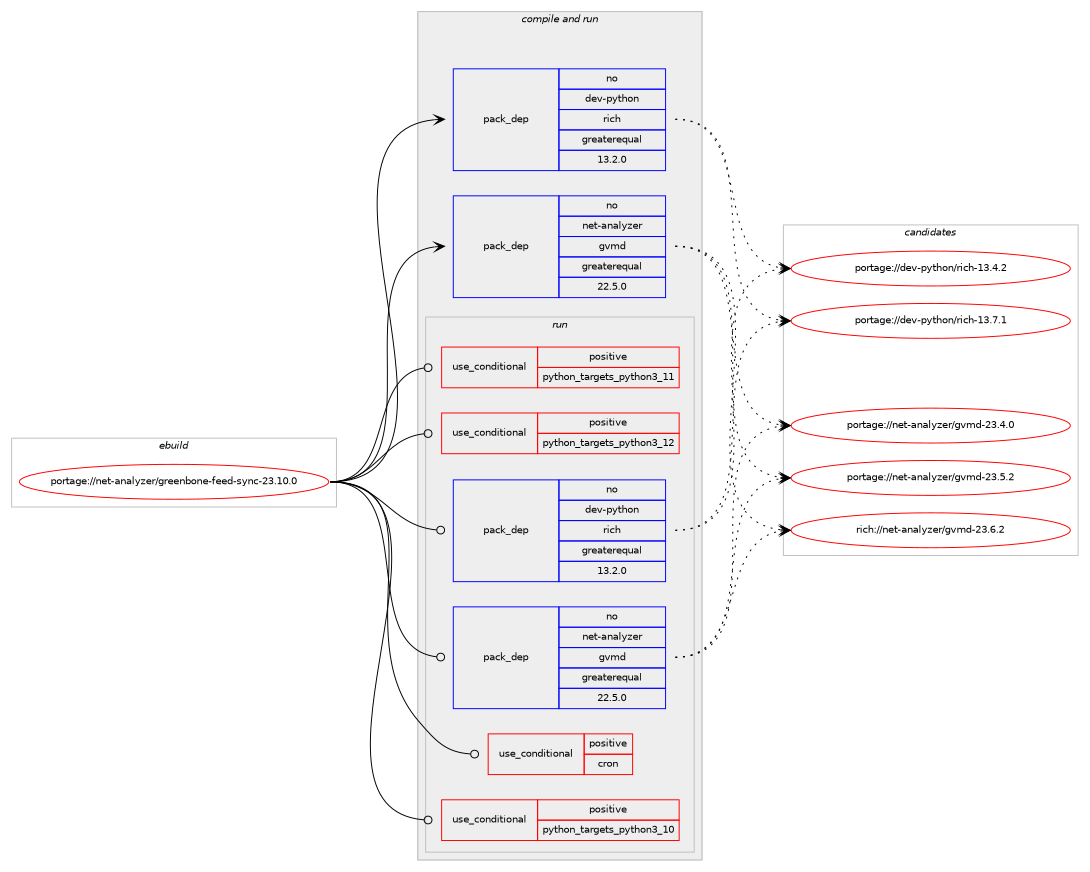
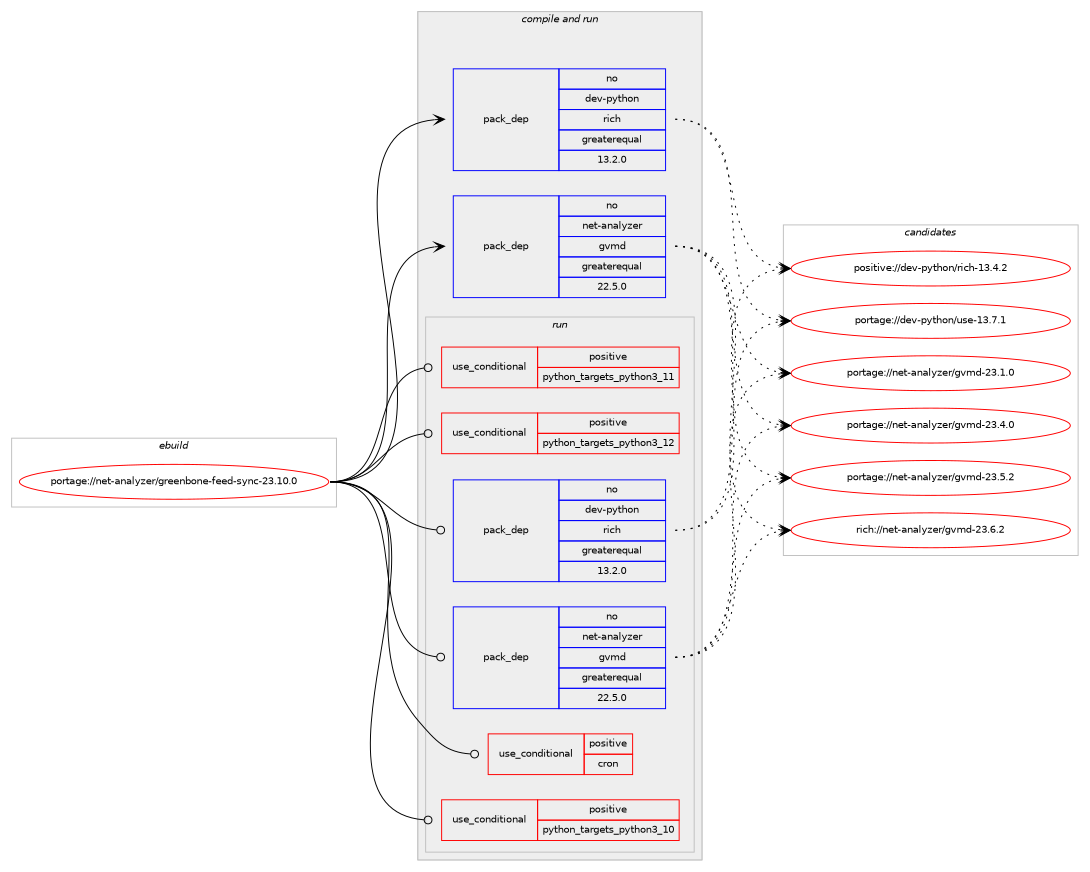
node "portage://dev-python/rich-13.4.2": label "portage://dev-python/rich-13.4.2" -> "positive://dev-python/rich-13.4.2"
node "portage://dev-python/rich-13.7.1": label "portage://dev-python/rich-13.7.1" -> "portage://dev-python/use-13.7.1"
node "portage://net-analyzer/gvmd-23.1.0": added
